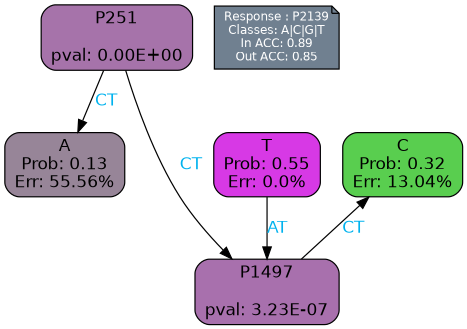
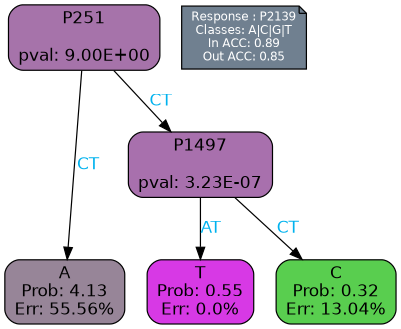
node "P251 pval: 0.00E+00": label "P251 pval: 0.00E+00" -> "P251 pval: 9.00E+00"
node "A Prob: 0.13 Err: 55.56%": label "A Prob: 0.13 Err: 55.56%" -> "A Prob: 4.13 Err: 55.56%"
edge "T Prob: 0.55 Err: 0.0%" -> "P1497 pval: 3.23E-07": reversed
